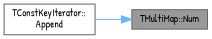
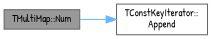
edge "TConstKeyIterator:: Append" -> "TMultiMap::Num": reversed
